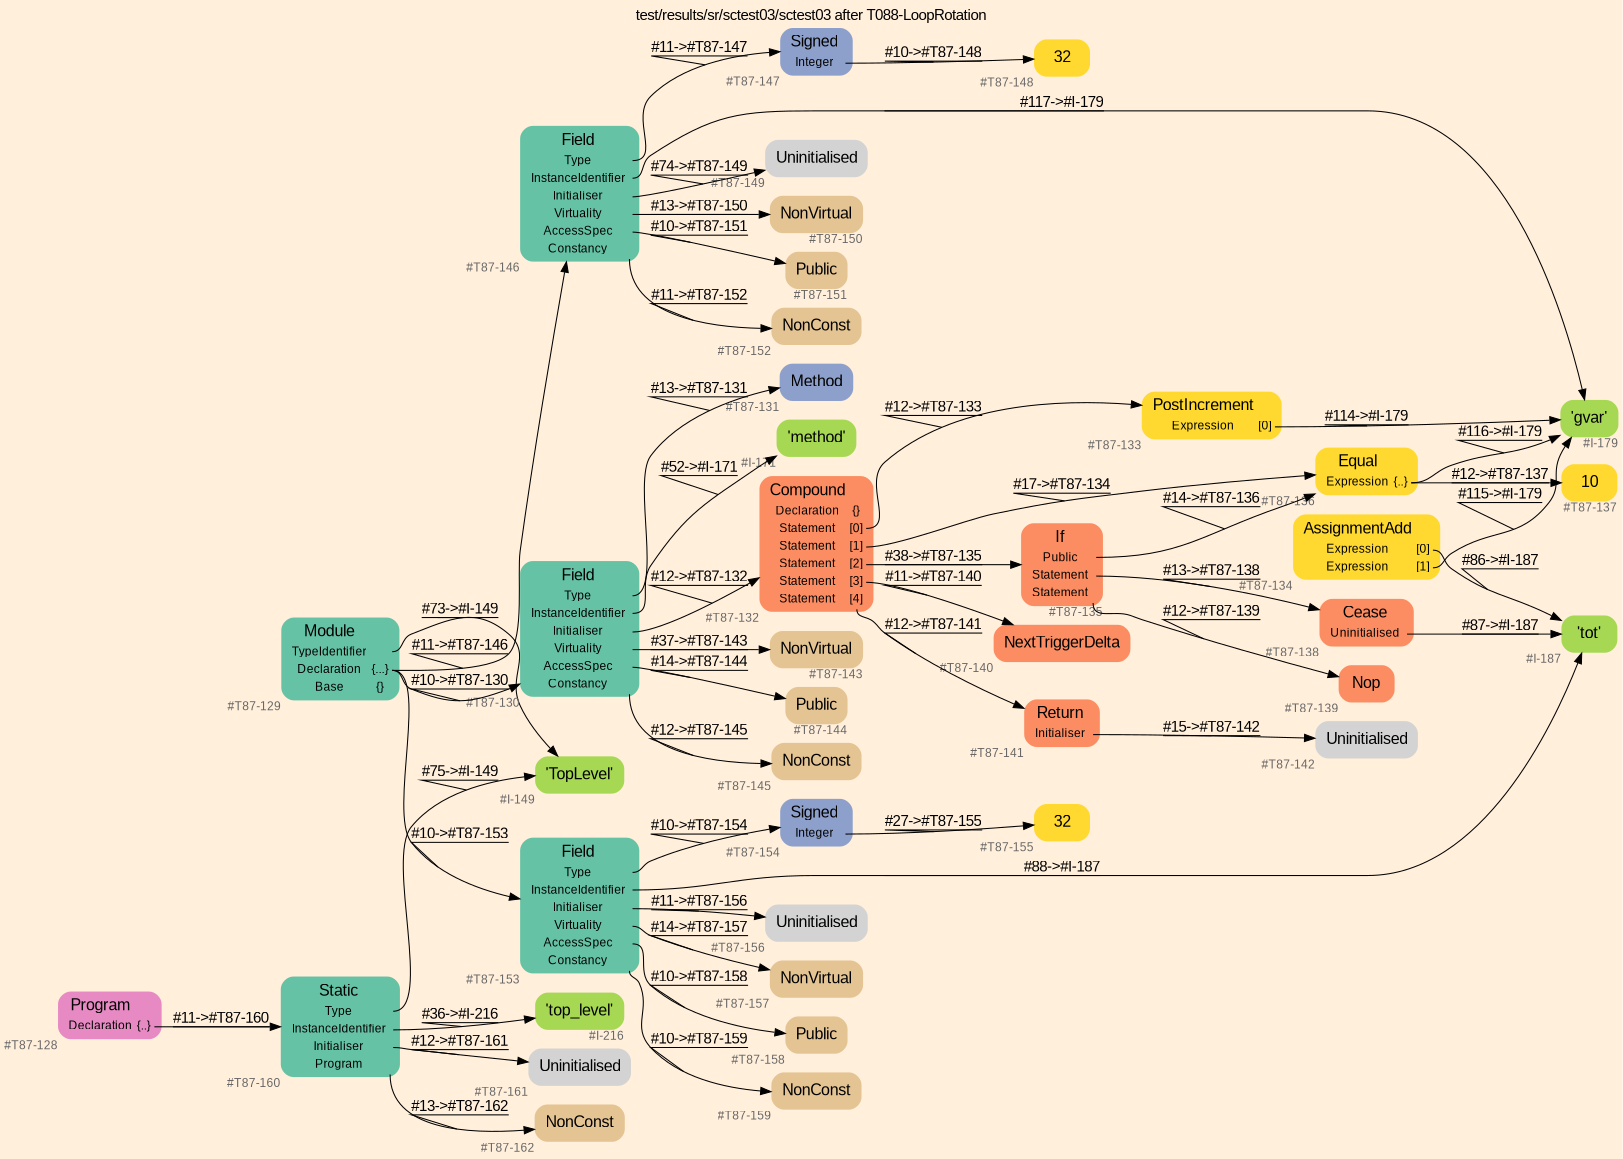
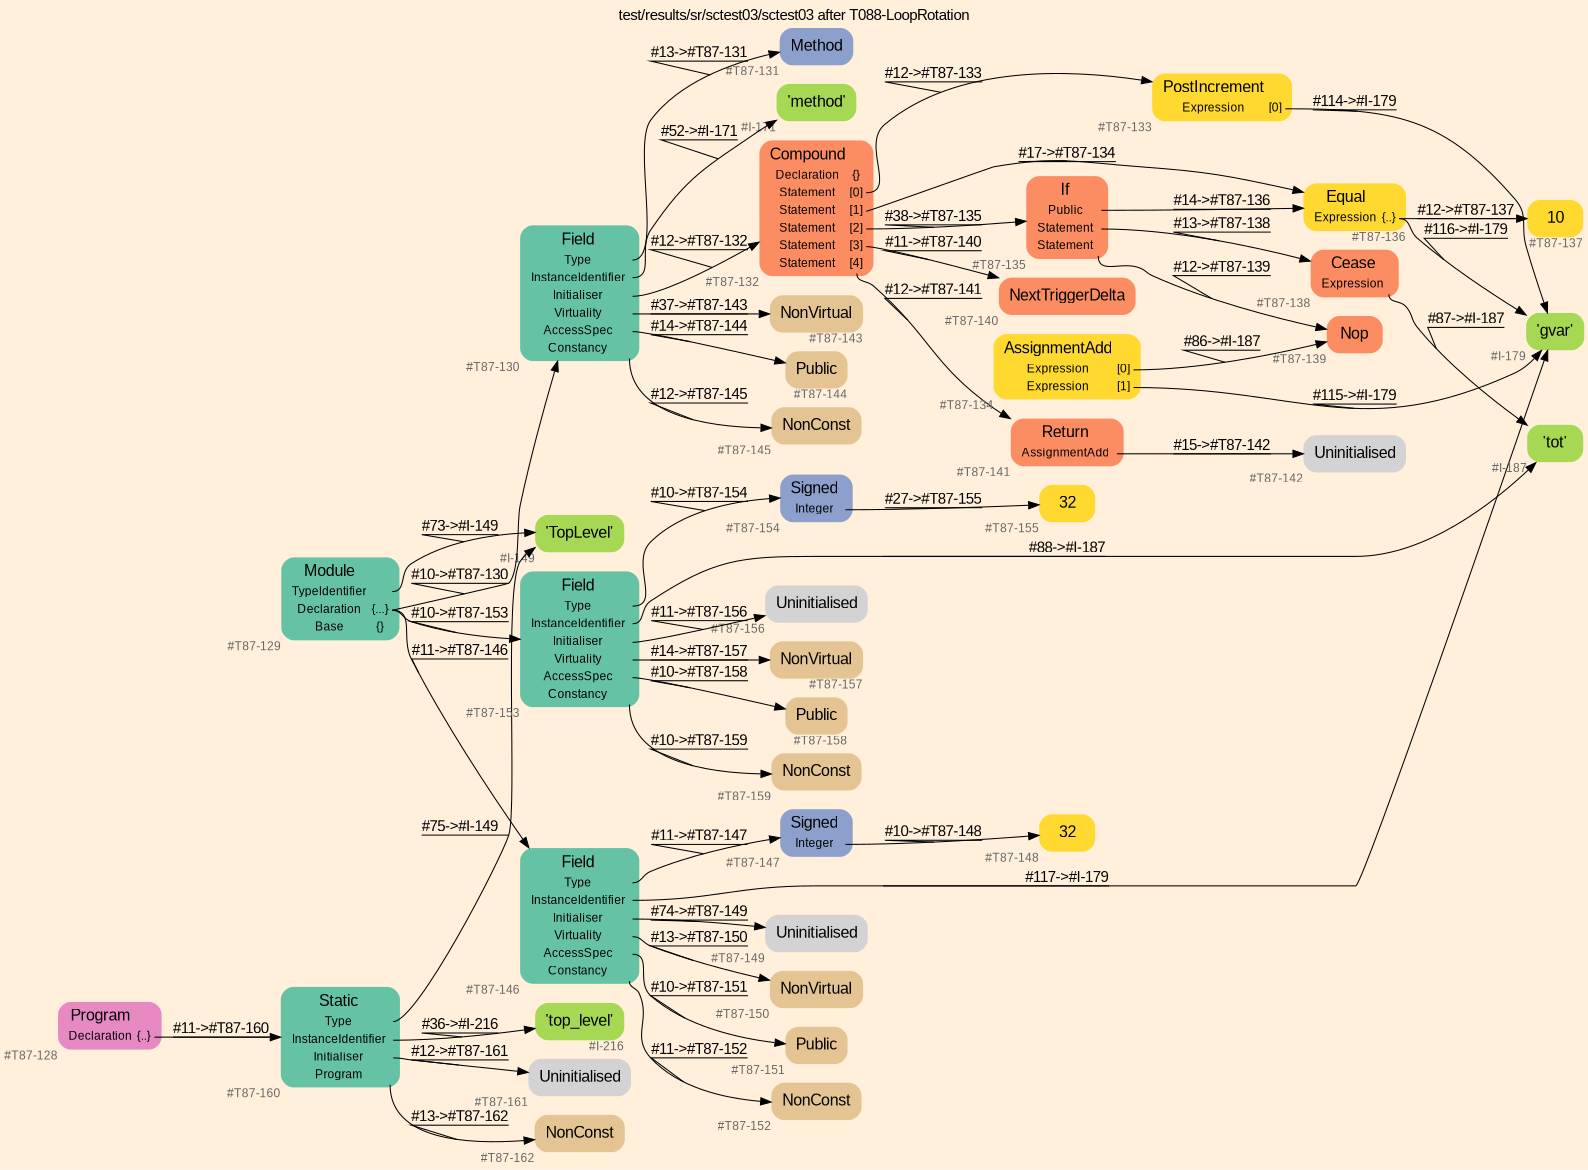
edge "AssignmentAdd" -> "'tot'": now "AssignmentAdd" -> "Nop"
node "Cease": text "Uninitialised" -> "Expression"
node "Return": text "Initialiser" -> "AssignmentAdd"
